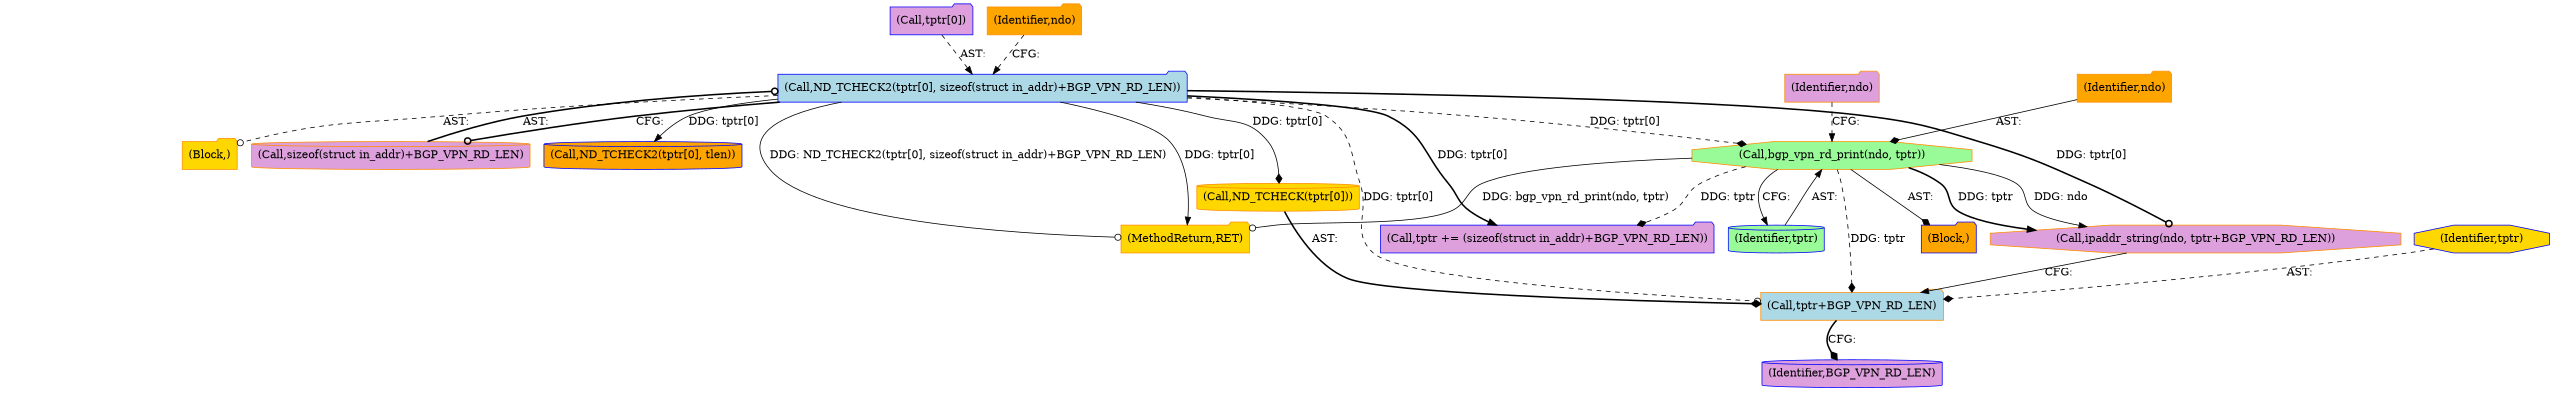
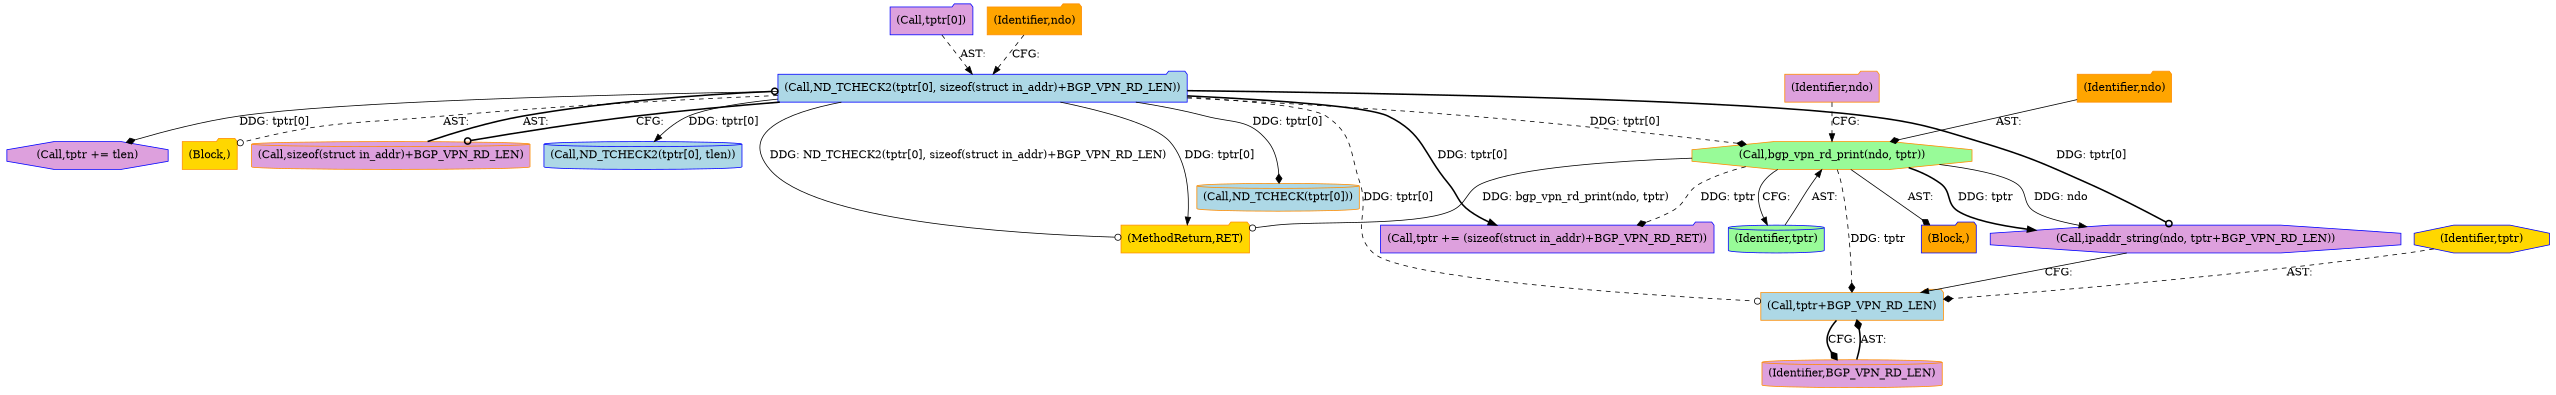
node "(Call,tptr += tlen)": added
node "(Call,ND_TCHECK2(tptr[0], tlen))": fillcolor orange -> lightblue
node "(Call,ND_TCHECK(tptr[0]))": fillcolor gold -> lightblue
node "(Call,tptr += (sizeof(struct in_addr)+BGP_VPN_RD_LEN))": label "(Call,tptr += (sizeof(struct in_addr)+BGP_VPN_RD_LEN))" -> "(Call,tptr += (sizeof(struct in_addr)+BGP_VPN_RD_RET))"
node "(Call,ipaddr_string(ndo, tptr+BGP_VPN_RD_LEN))": color darkorange -> blue
edge "(Call,ND_TCHECK(tptr[0]))" -> "(Call,tptr+BGP_VPN_RD_LEN)": now "(Identifier,BGP_VPN_RD_LEN)" -> "(Call,tptr+BGP_VPN_RD_LEN)"
node "(Identifier,BGP_VPN_RD_LEN)": color blue -> darkorange
